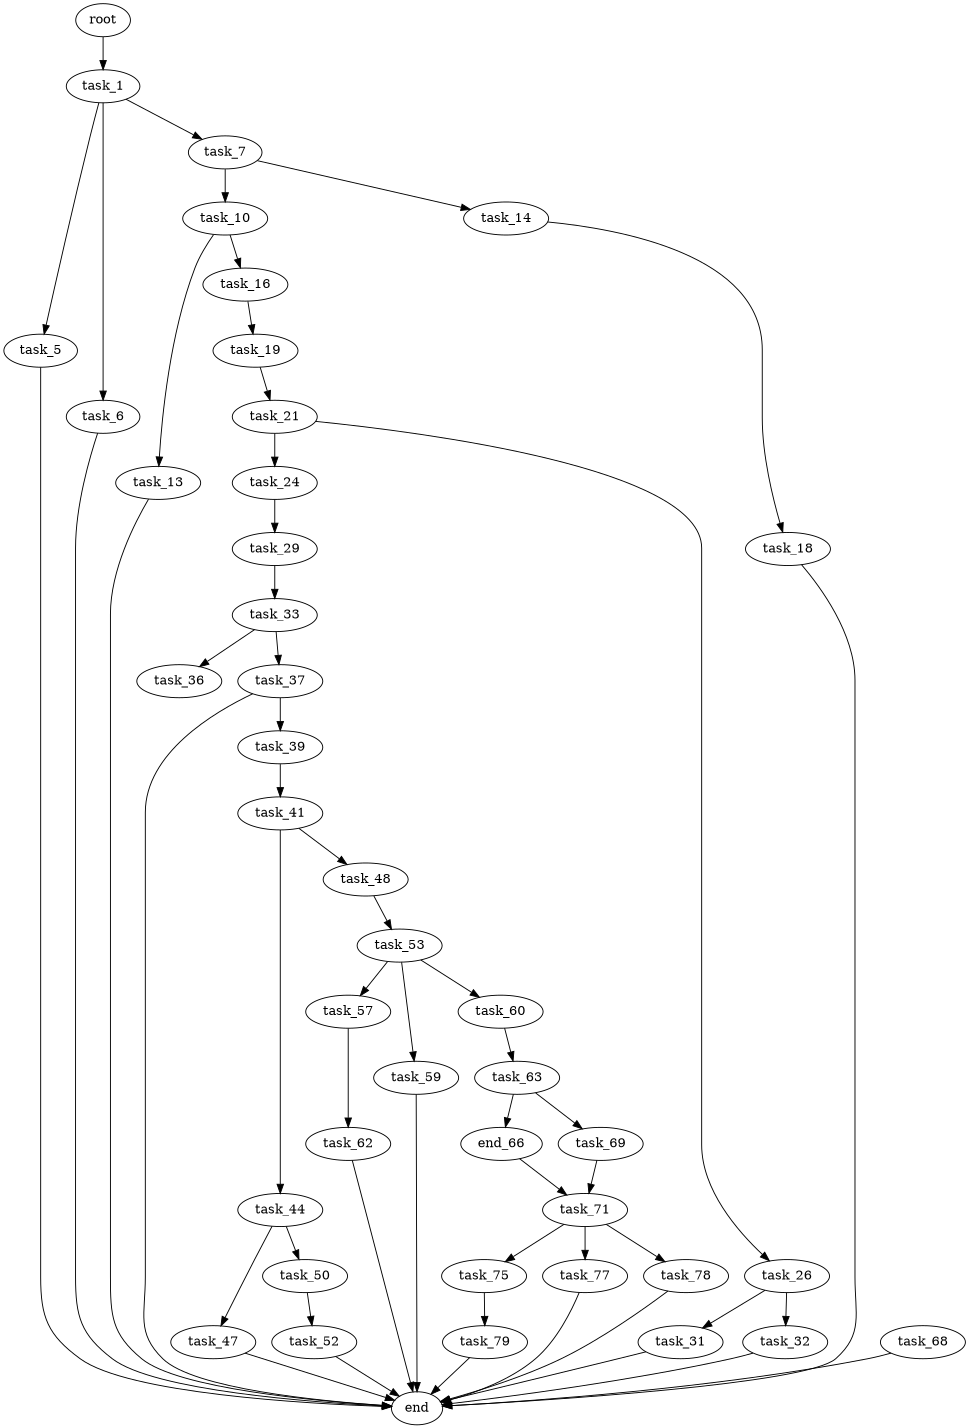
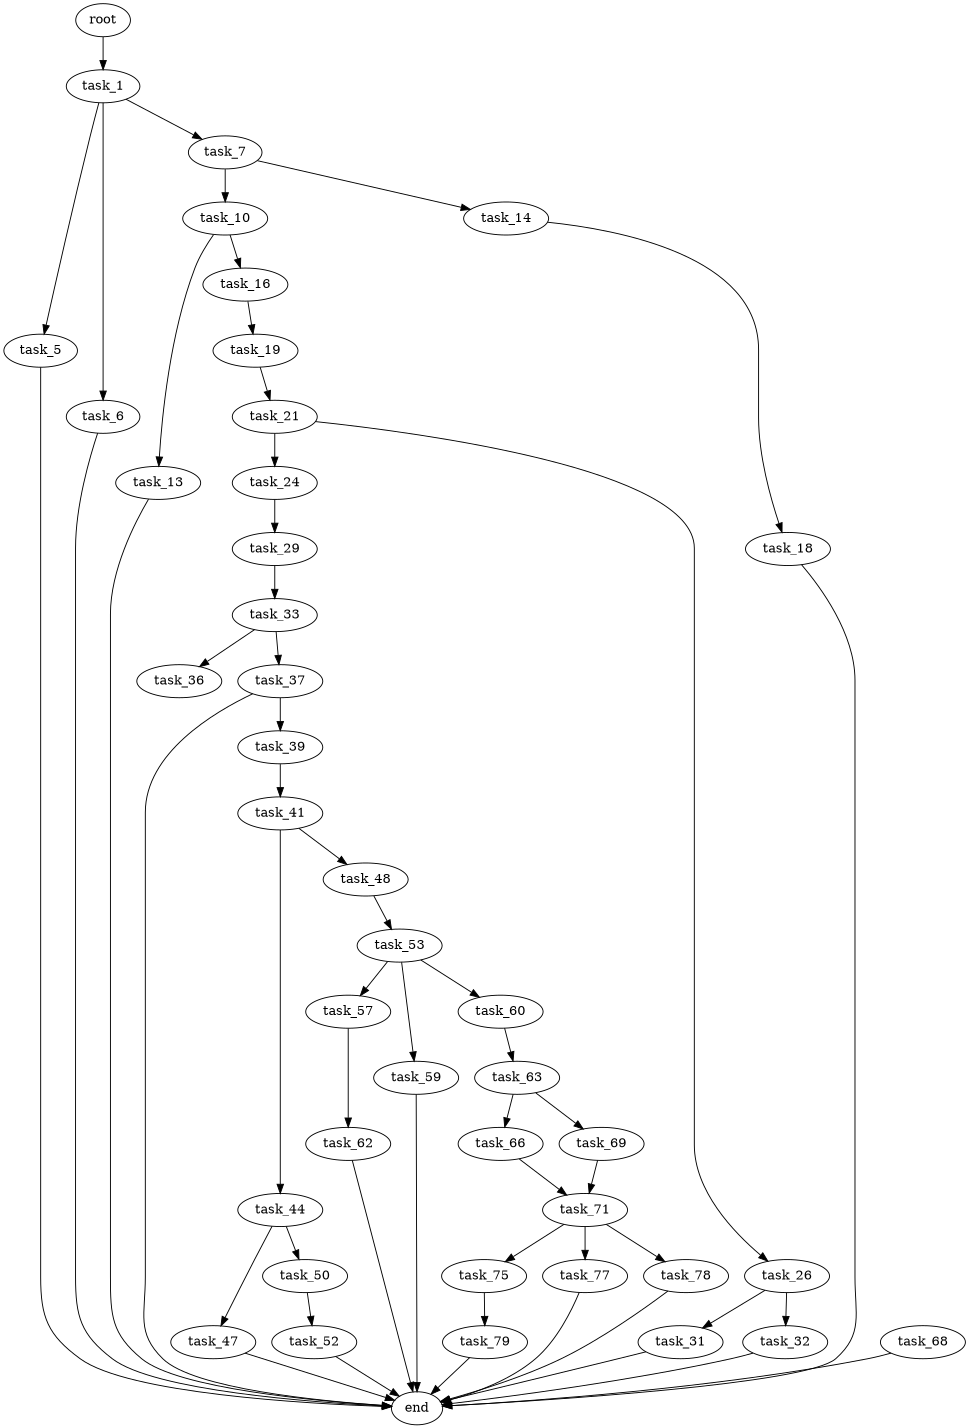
node "end_66": label "end_66" -> "task_66"
